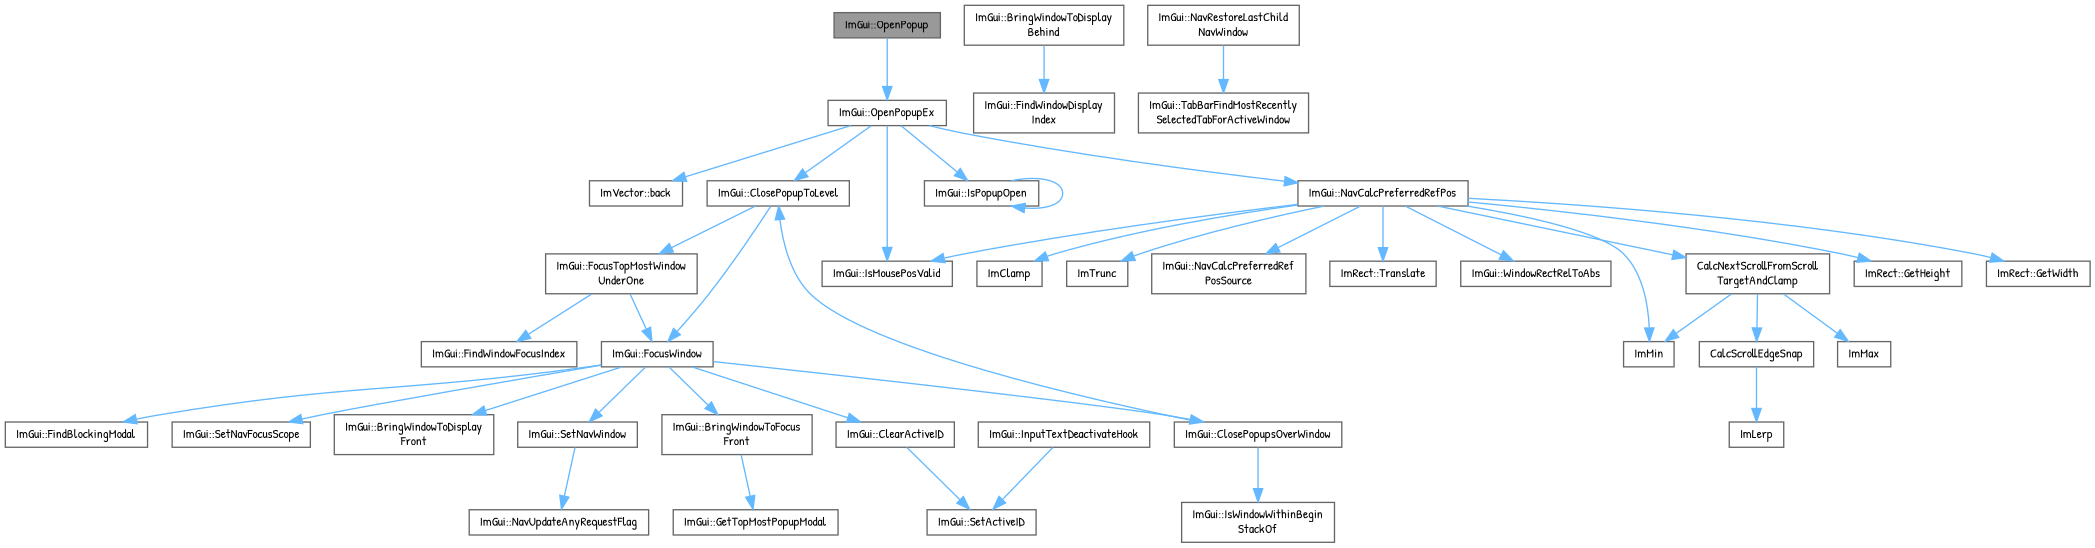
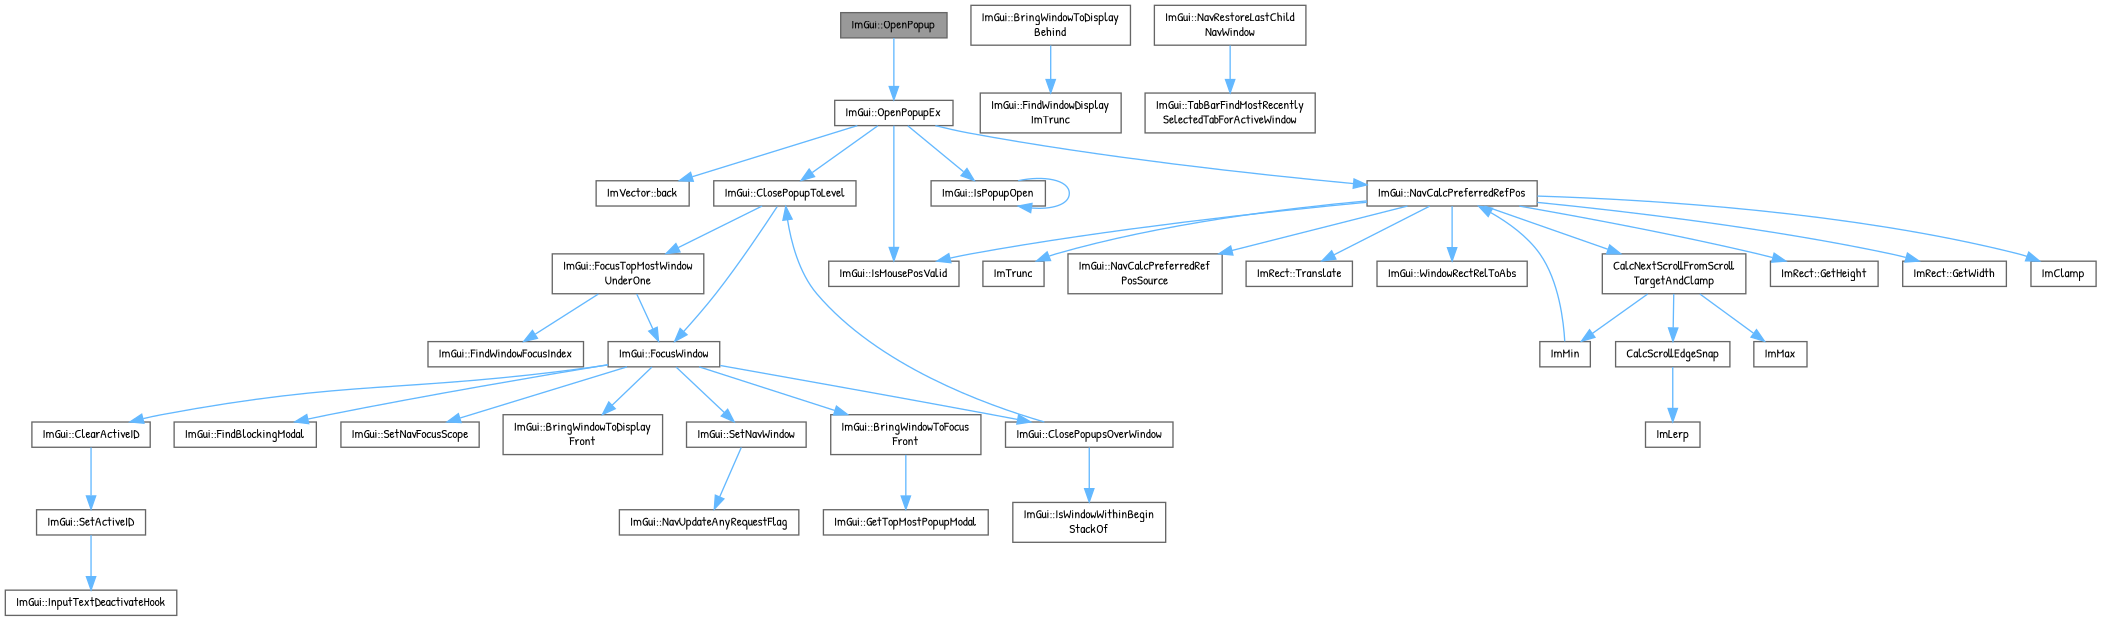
node "ImGui::FindWindowDisplay Index": label "ImGui::FindWindowDisplay Index" -> "ImGui::FindWindowDisplay ImTrunc"
edge "ImGui::NavCalcPreferredRefPos" -> "ImMin": reversed
edge "ImGui::InputTextDeactivateHook" -> "ImGui::SetActiveID": reversed
